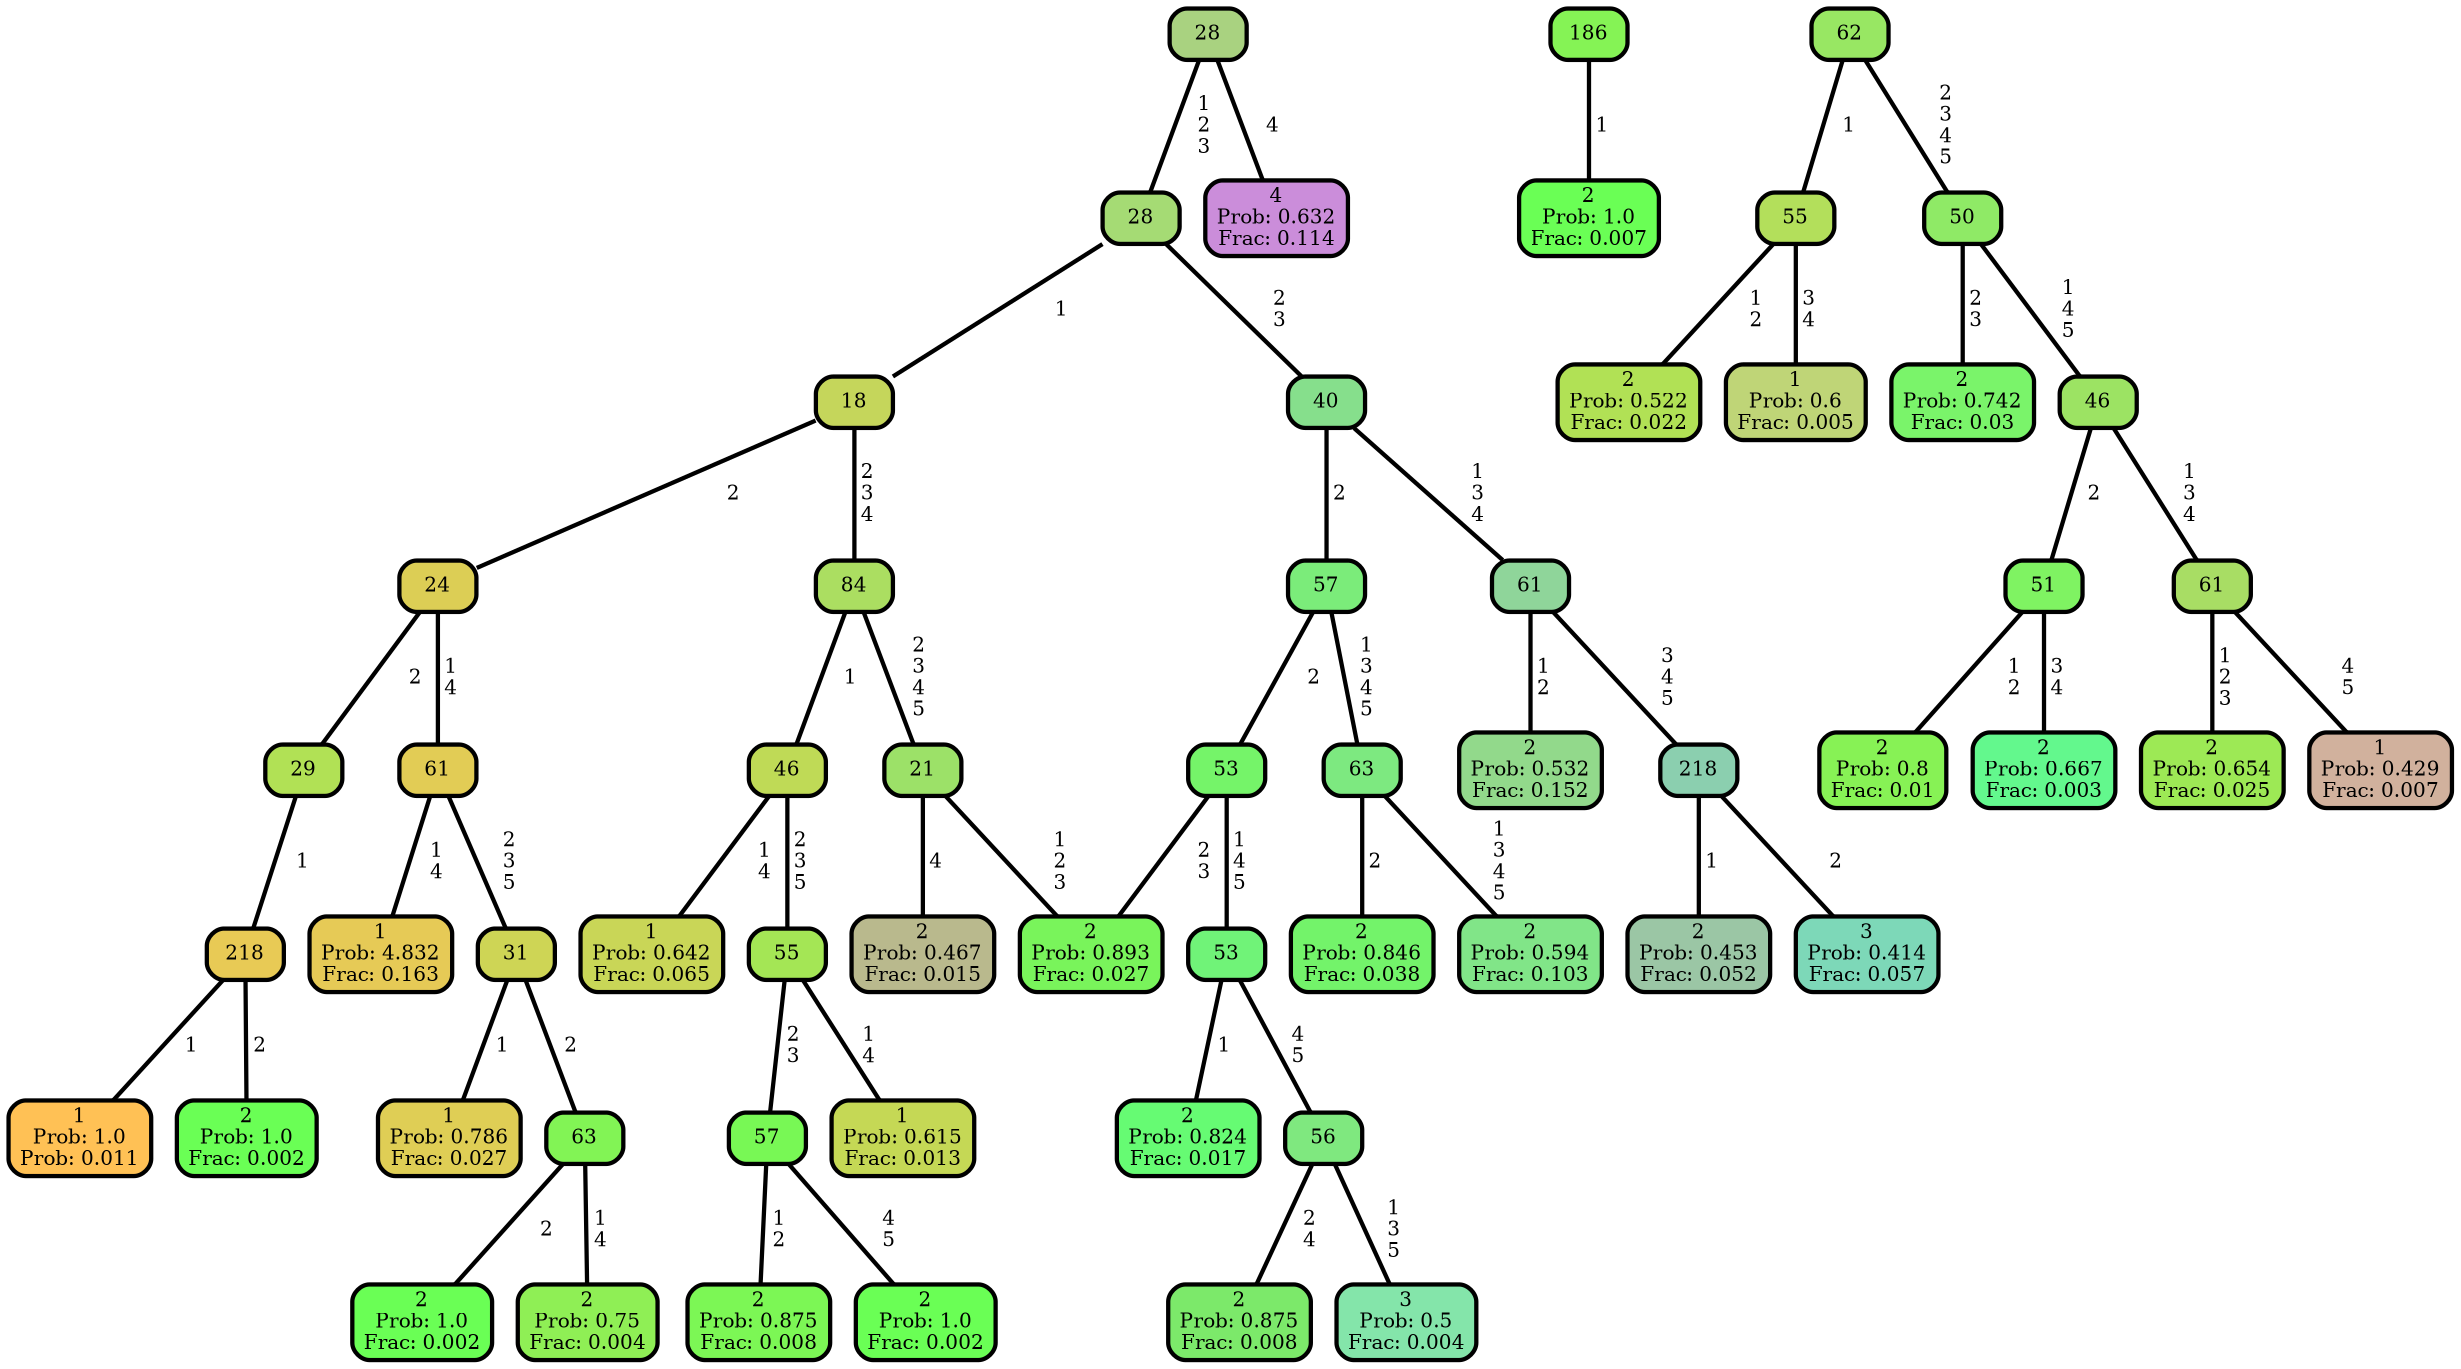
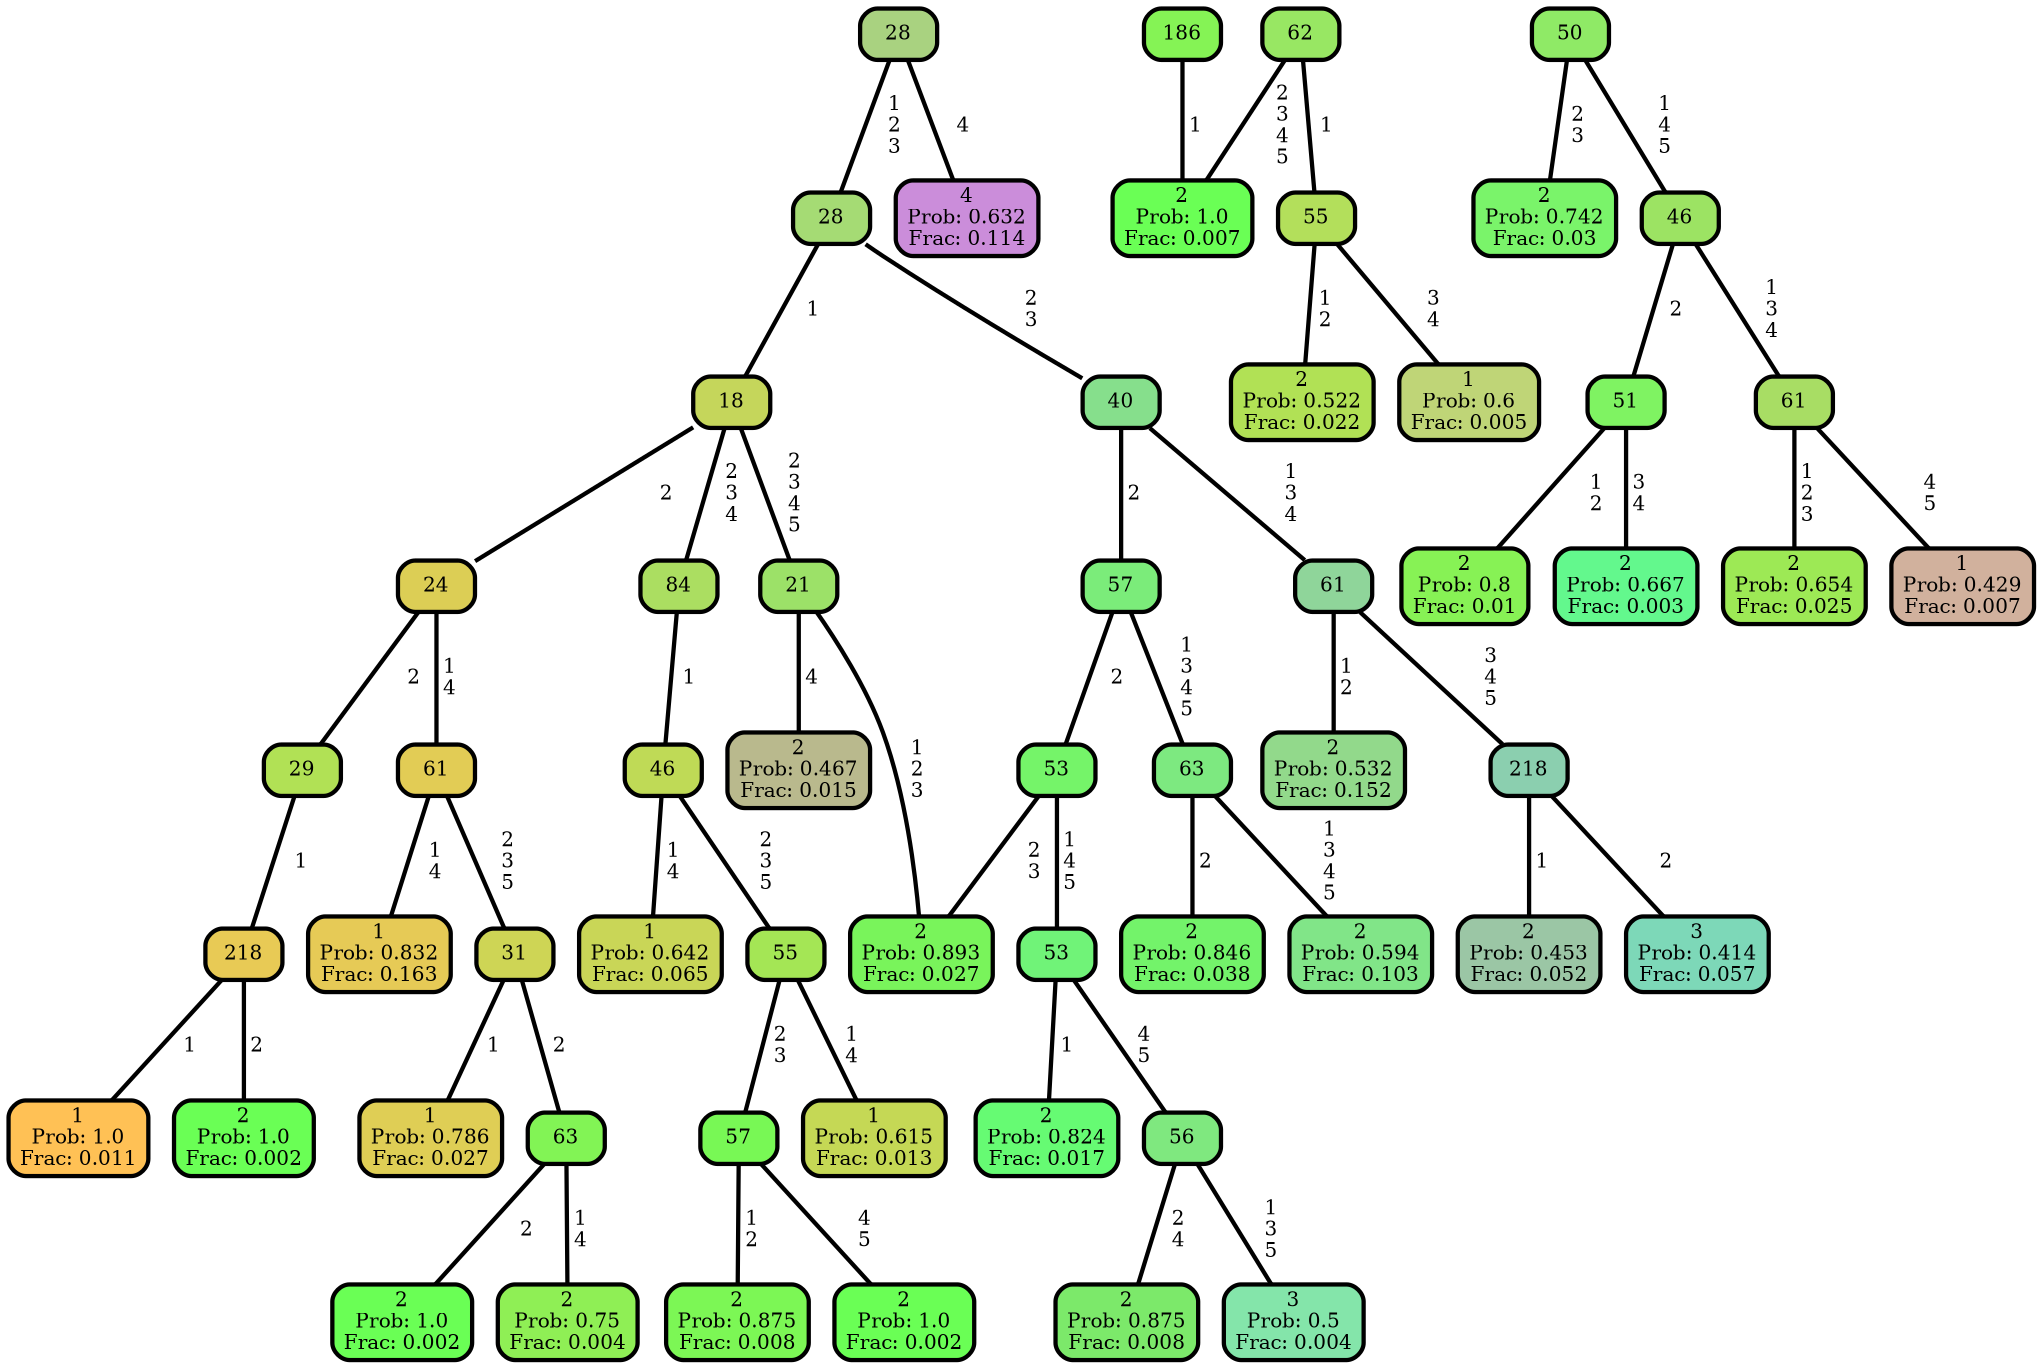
edge "62" -- "50": now "62" -- "2 Prob: 1.0 Frac: 0.007"
edge "84" -- "21": now "18" -- "21"
node "1 Prob: 4.832 Frac: 0.163": label "1 Prob: 4.832 Frac: 0.163" -> "1 Prob: 0.832 Frac: 0.163"
node "1 Prob: 1.0 Prob: 0.011": label "1 Prob: 1.0 Prob: 0.011" -> "1 Prob: 1.0 Frac: 0.011"
